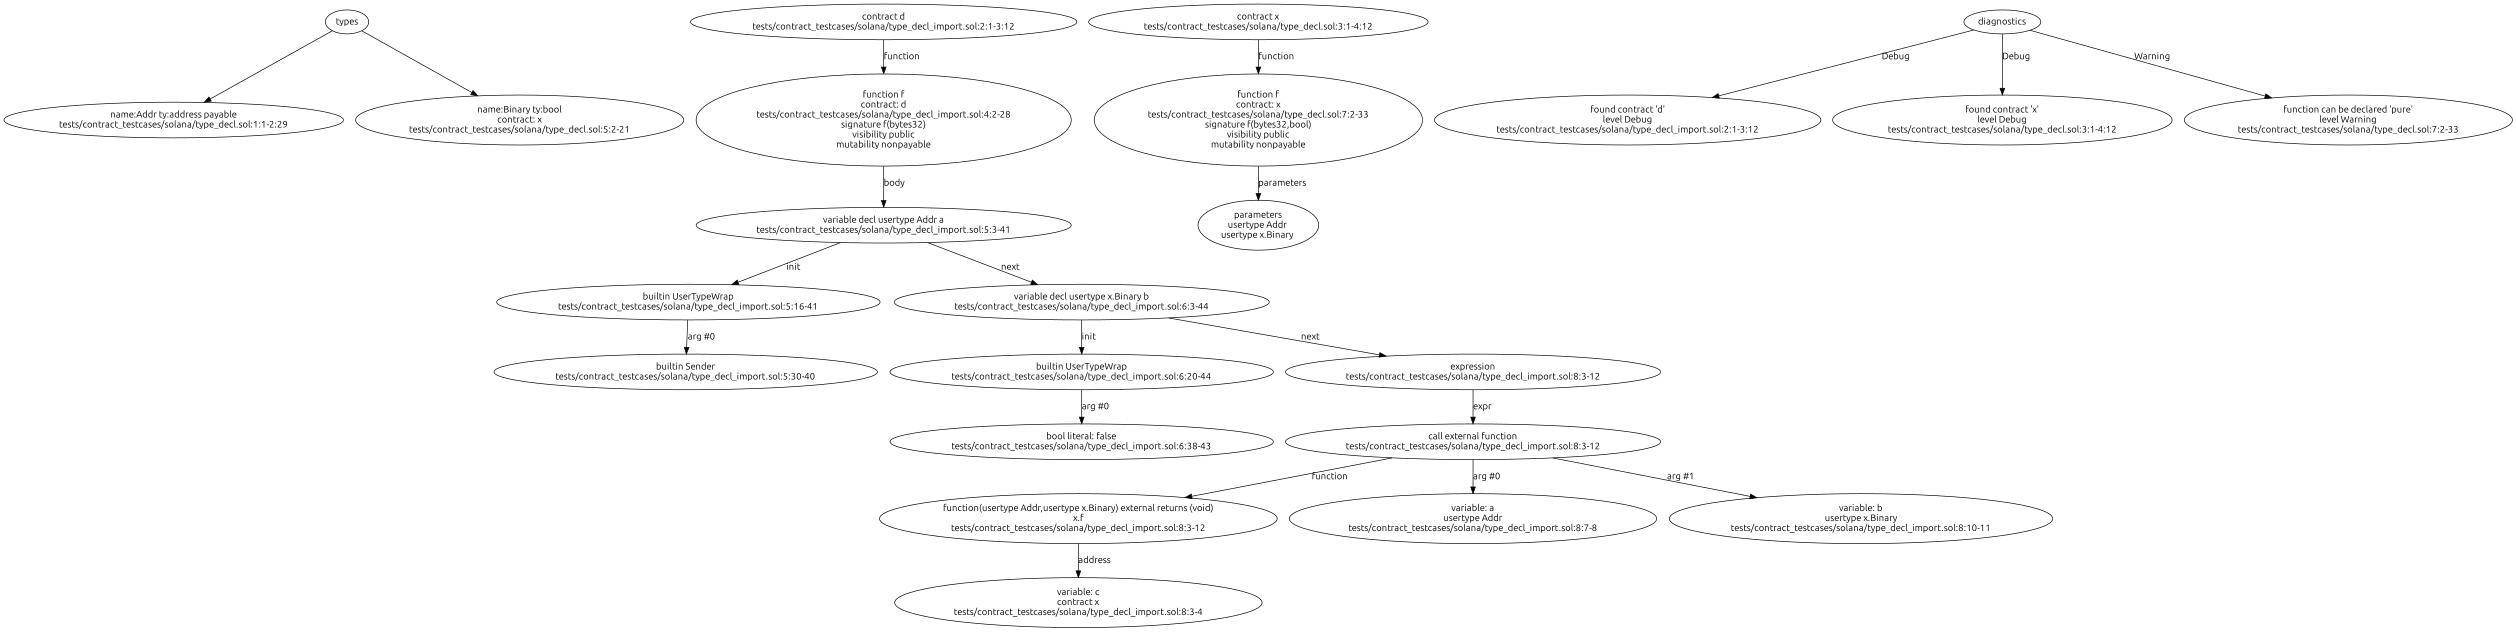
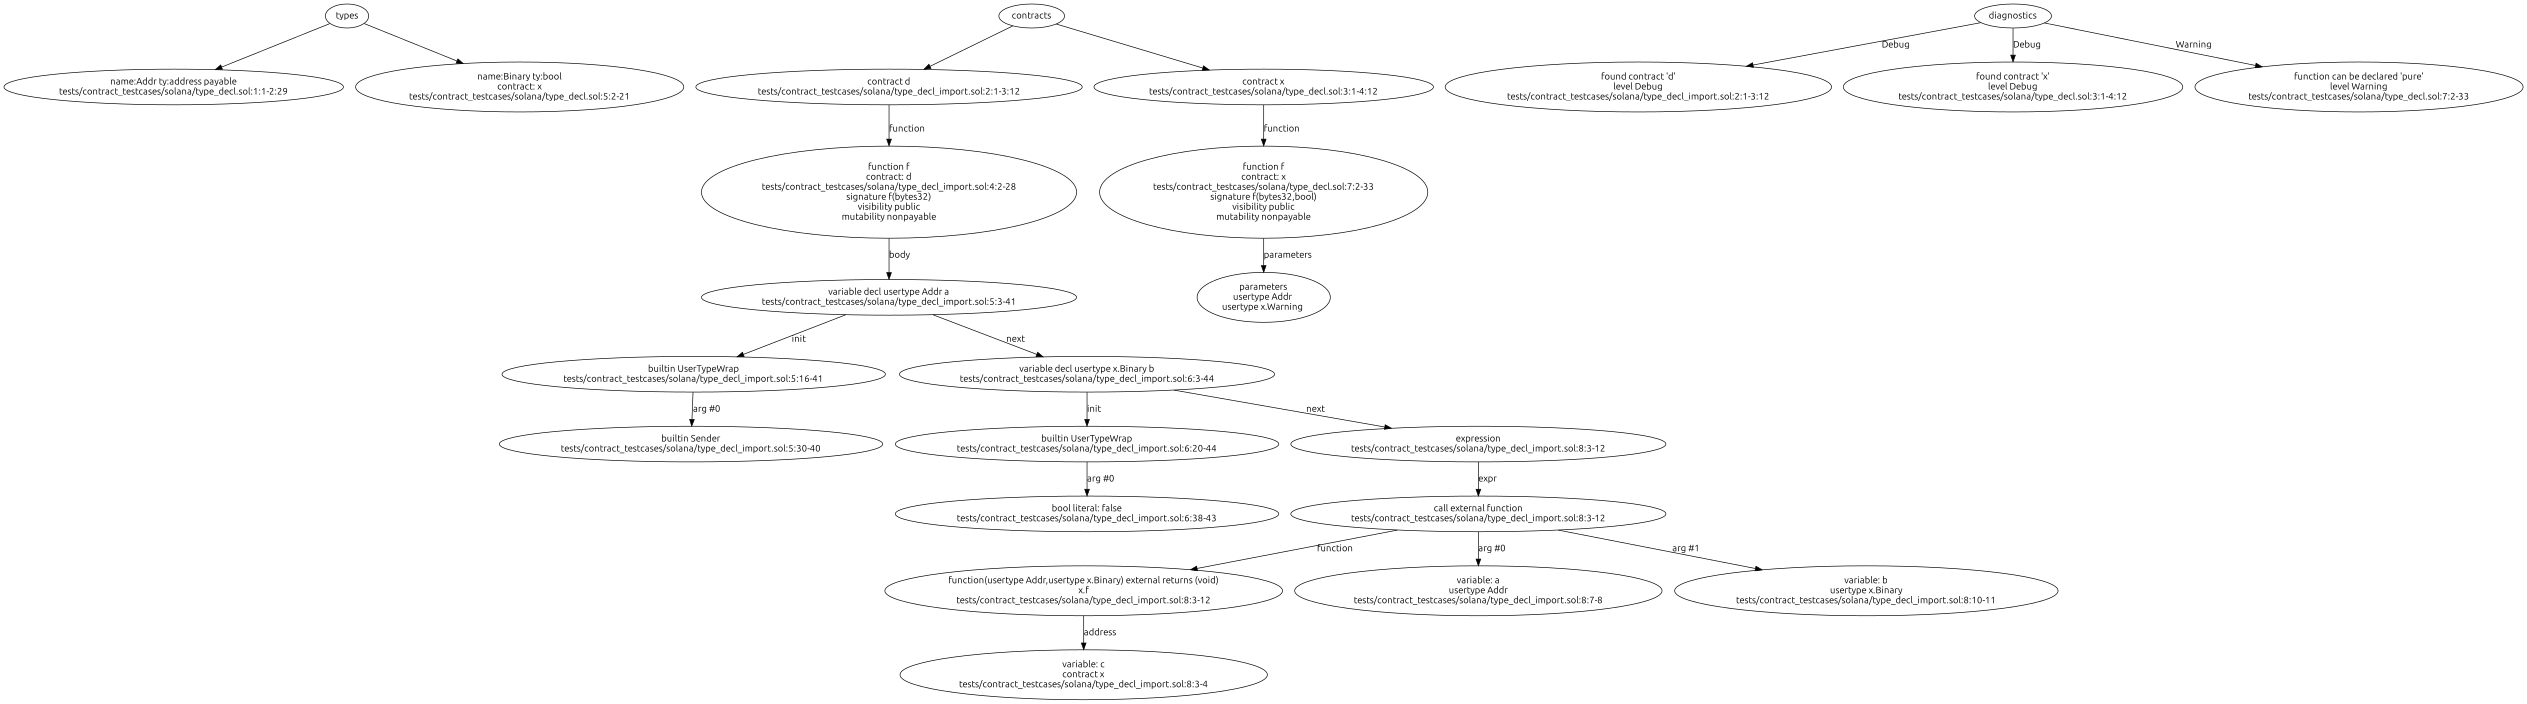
node "contracts": added
node "parameters usertype Addr usertype x.Binary": label "parameters usertype Addr usertype x.Binary" -> "parameters usertype Addr usertype x.Warning"
